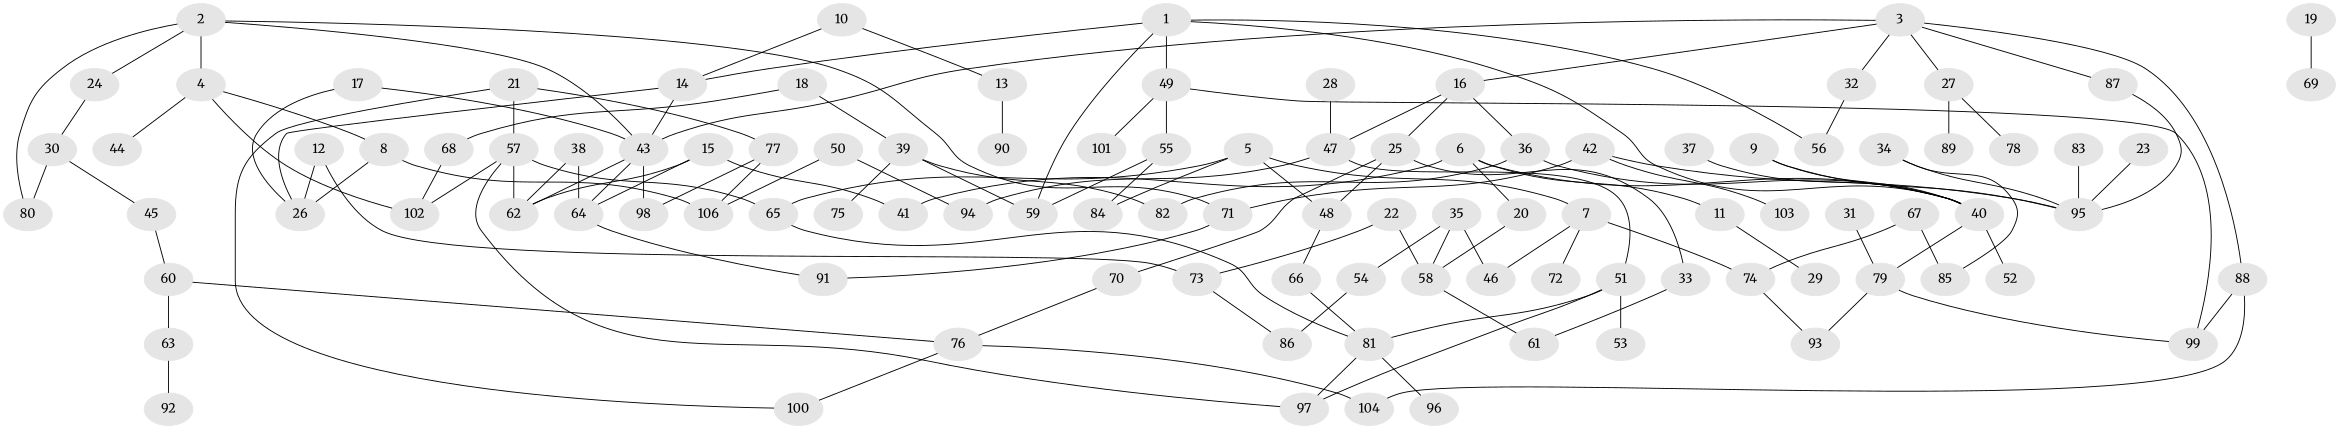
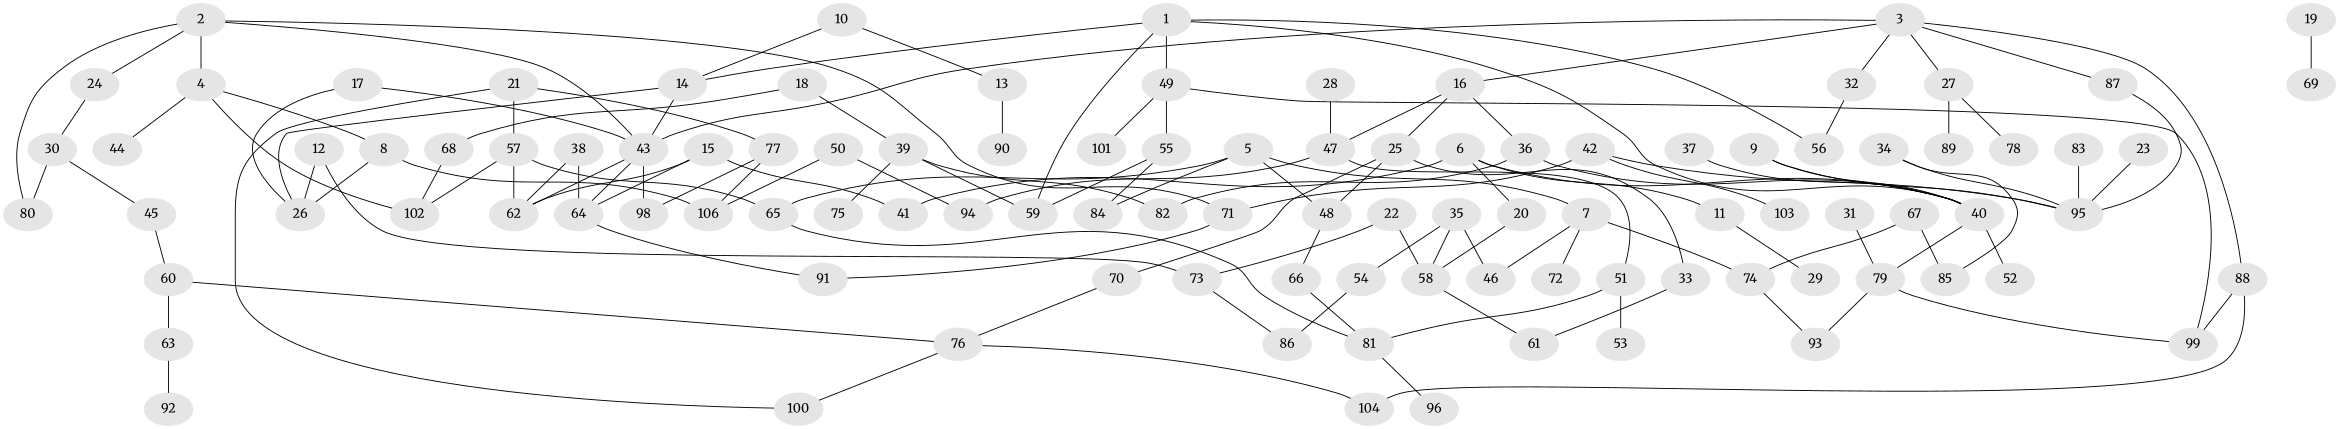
node "97": removed
